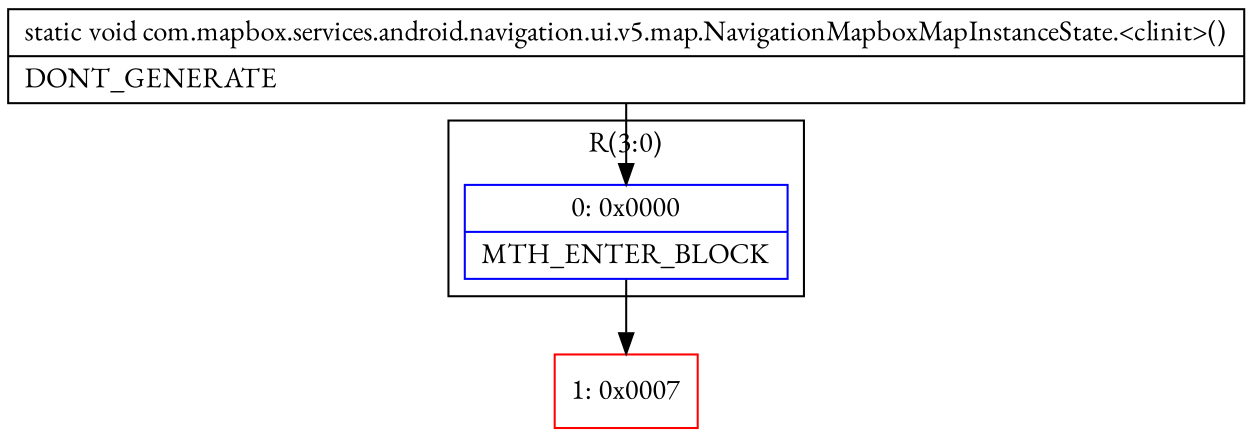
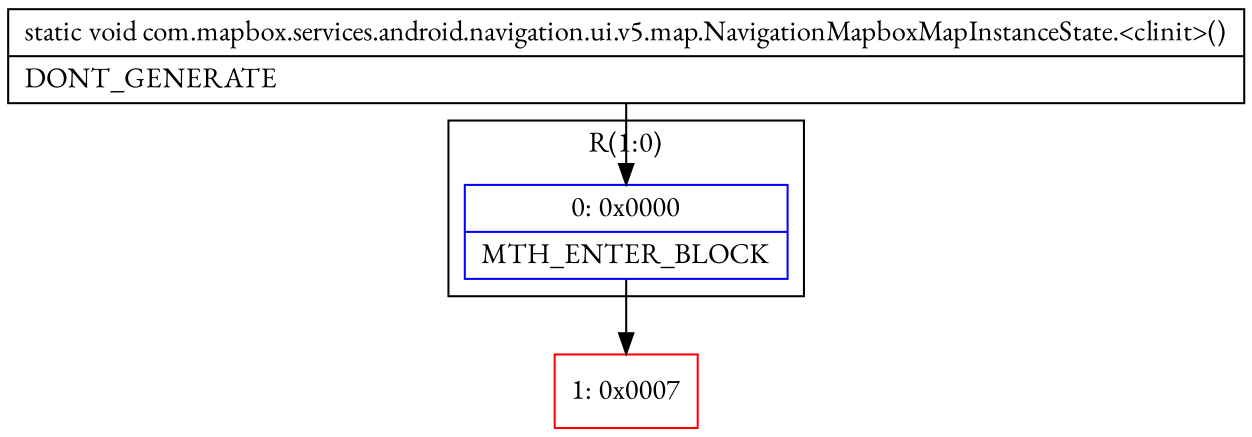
cluster "R(3:0)": label "R(3:0)" -> "R(1:0)"
